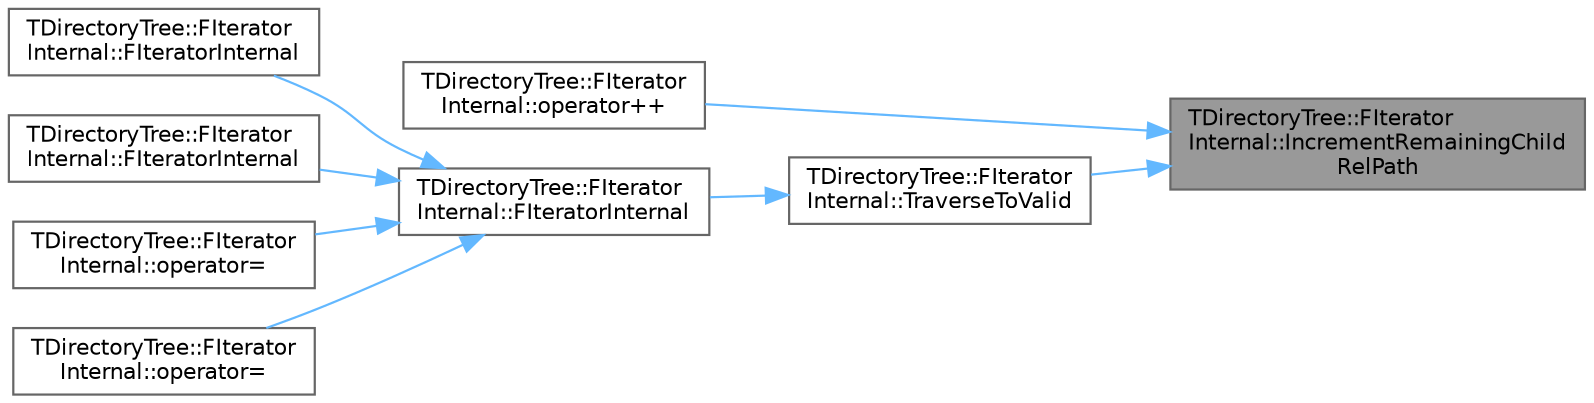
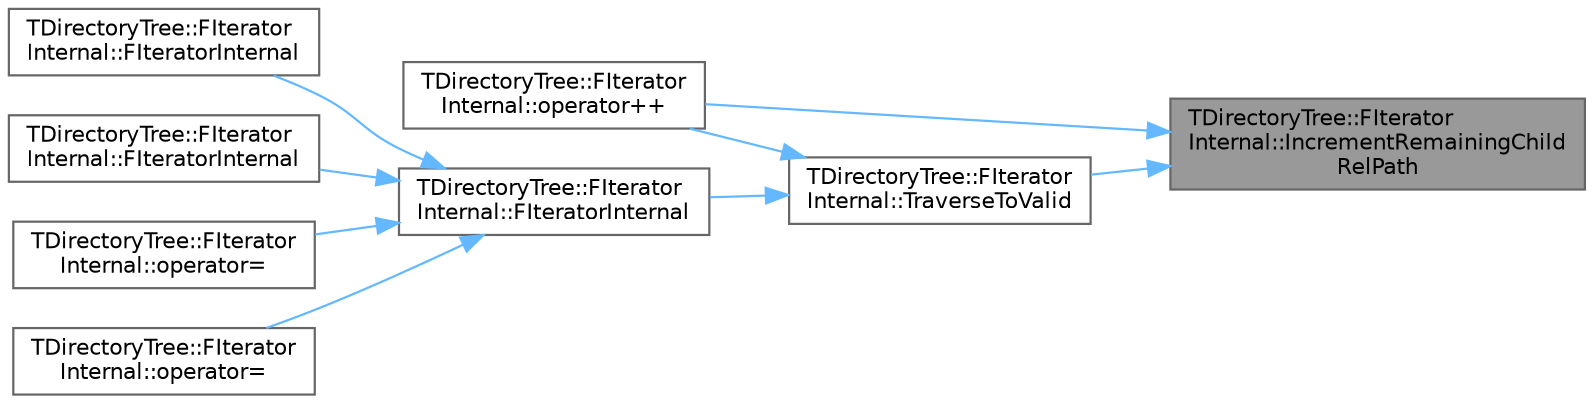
edge "TDirectoryTree::FIterator Internal::operator++" -> "TDirectoryTree::FIterator Internal::TraverseToValid": added
